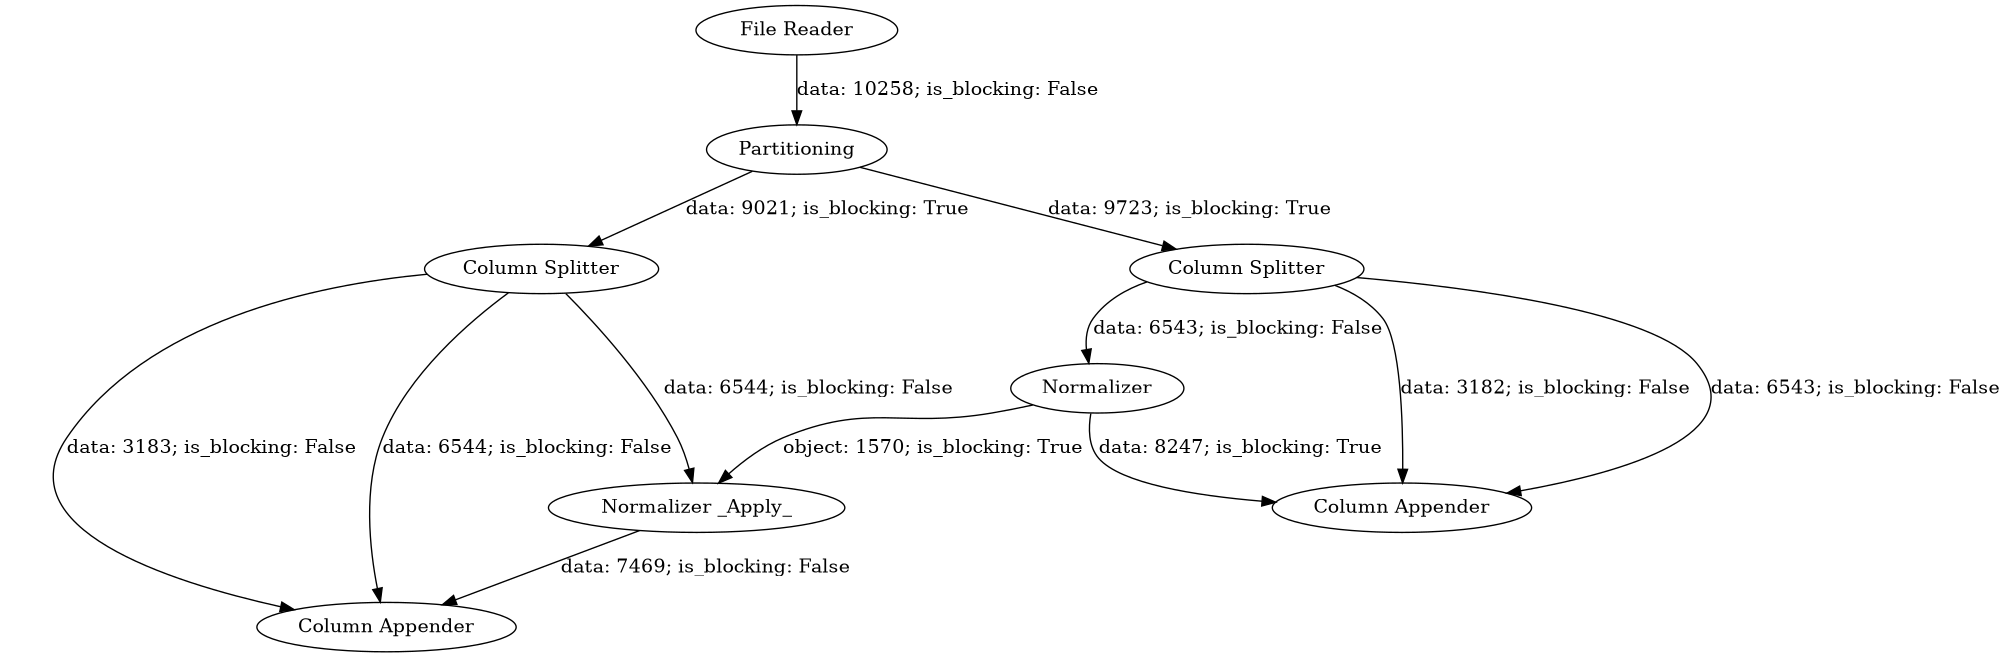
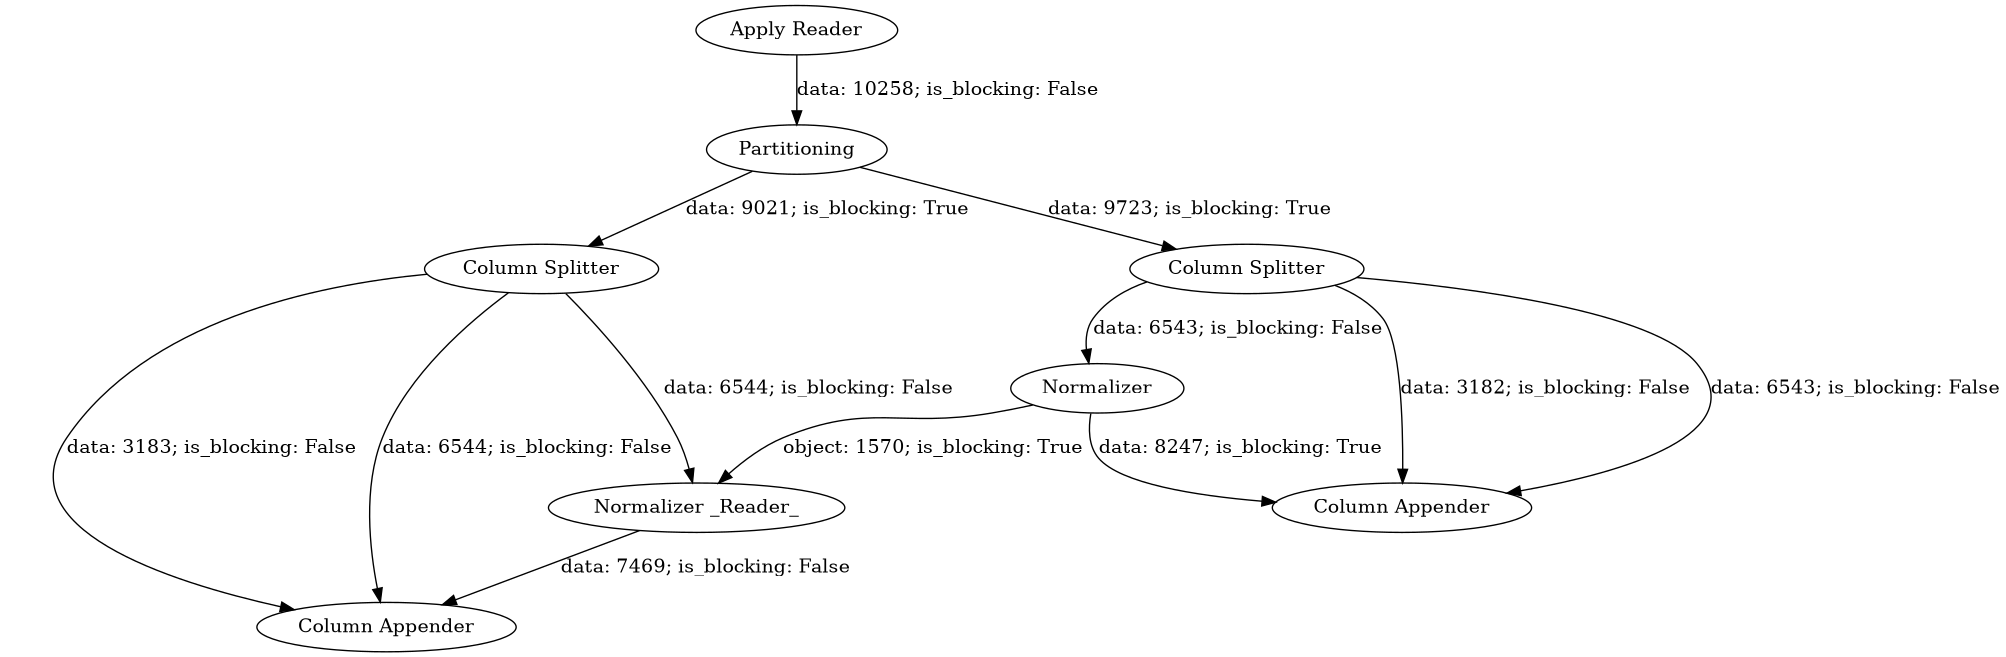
node "File Reader": label "File Reader" -> "Apply Reader"
node "Normalizer _Apply_": label "Normalizer _Apply_" -> "Normalizer _Reader_"
